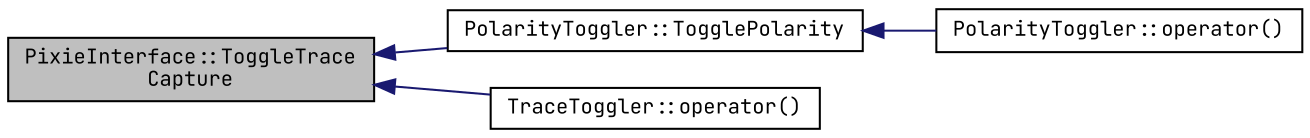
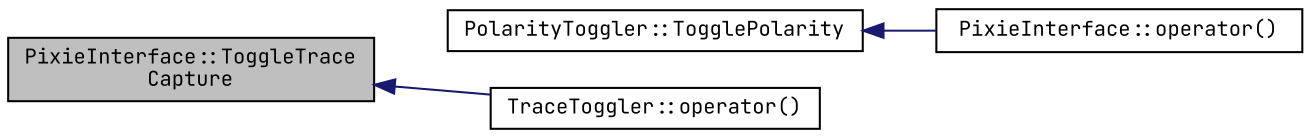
node "PolarityToggler::operator()": label "PolarityToggler::operator()" -> "PixieInterface::operator()"
edge "PolarityToggler::TogglePolarity" -> "PixieInterface::ToggleTrace Capture": removed
